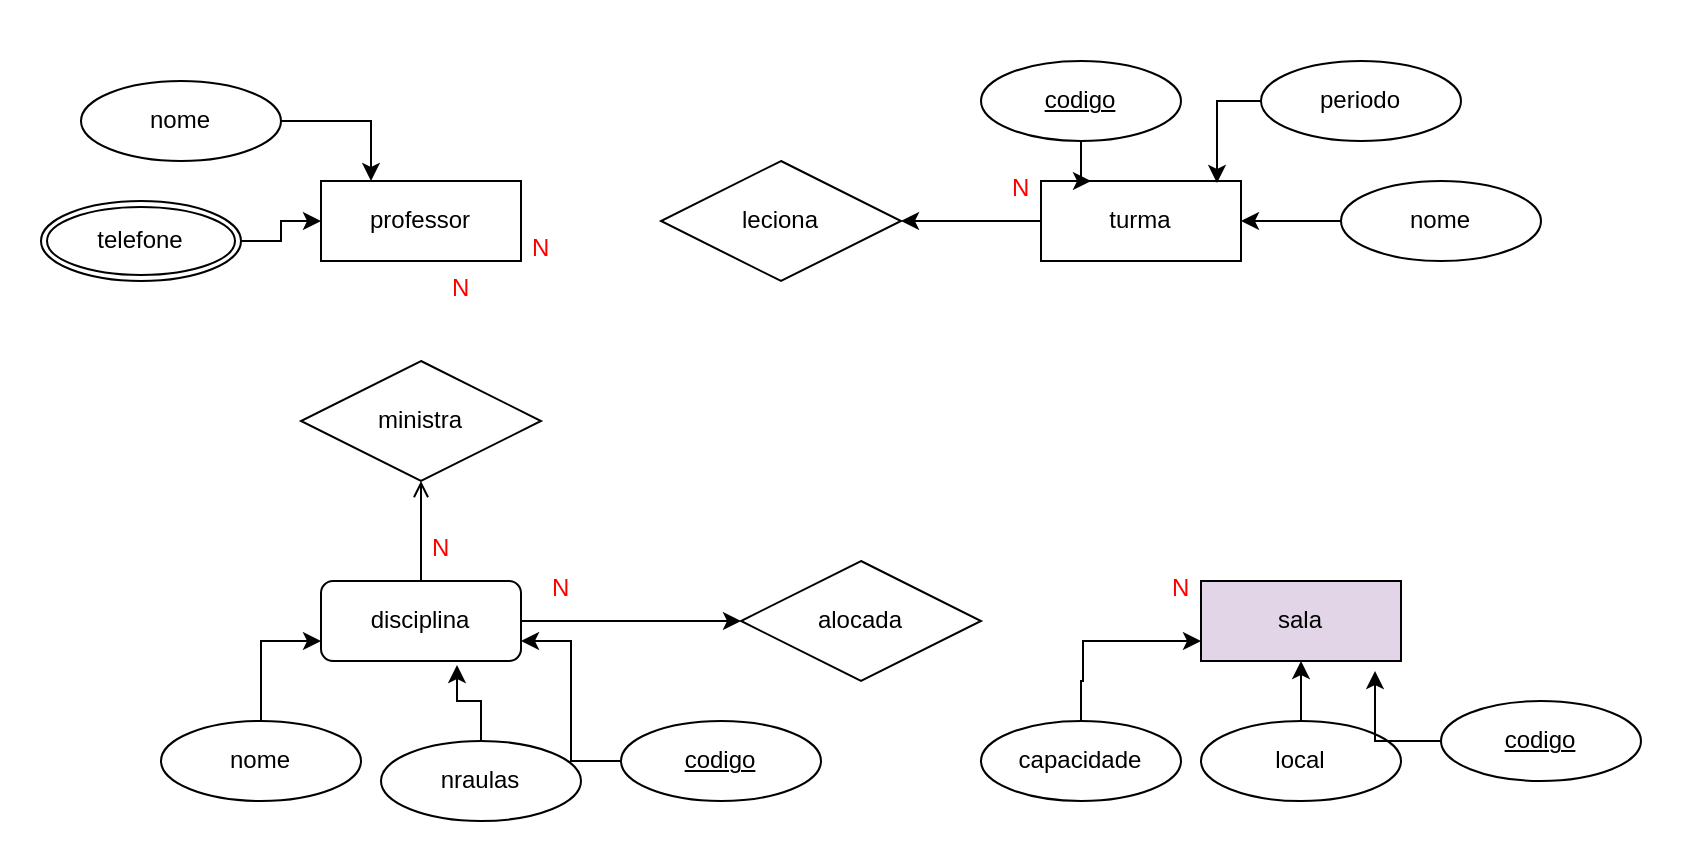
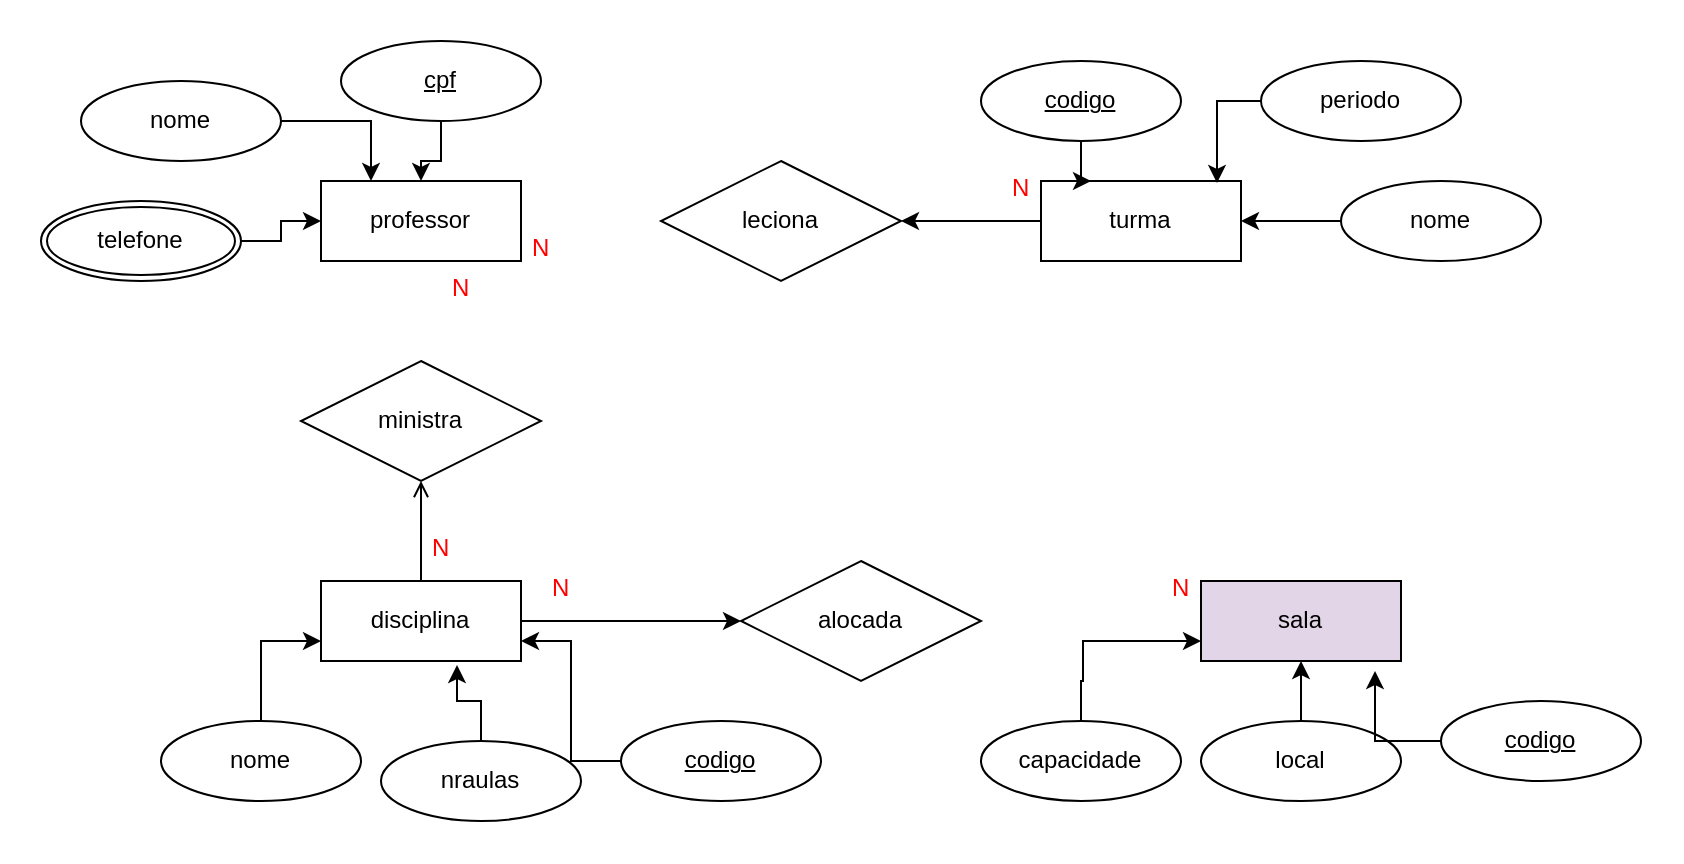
node "cpf": added
edge "cpf" -> "professor": added
node "disciplina": shape rounded rectangle -> rectangle
